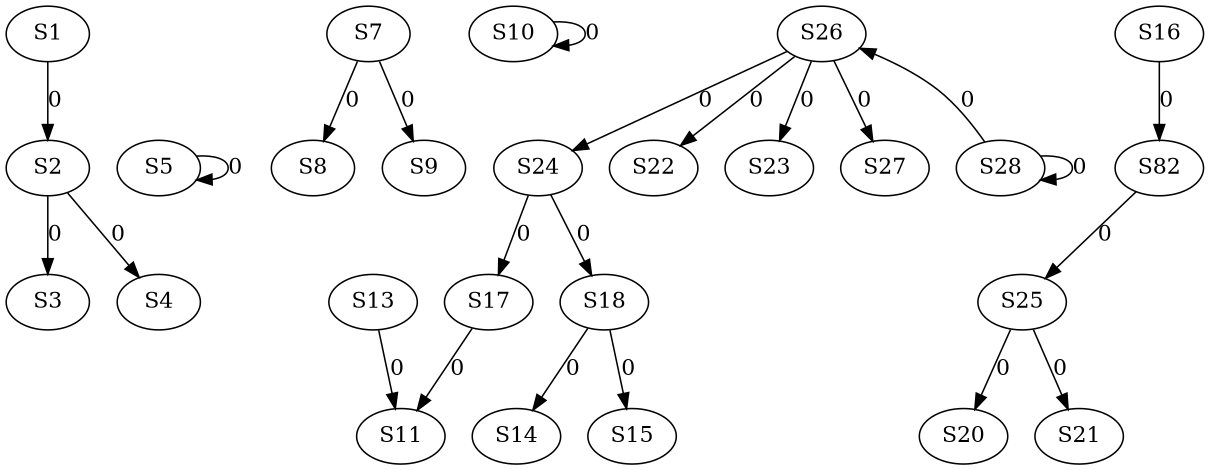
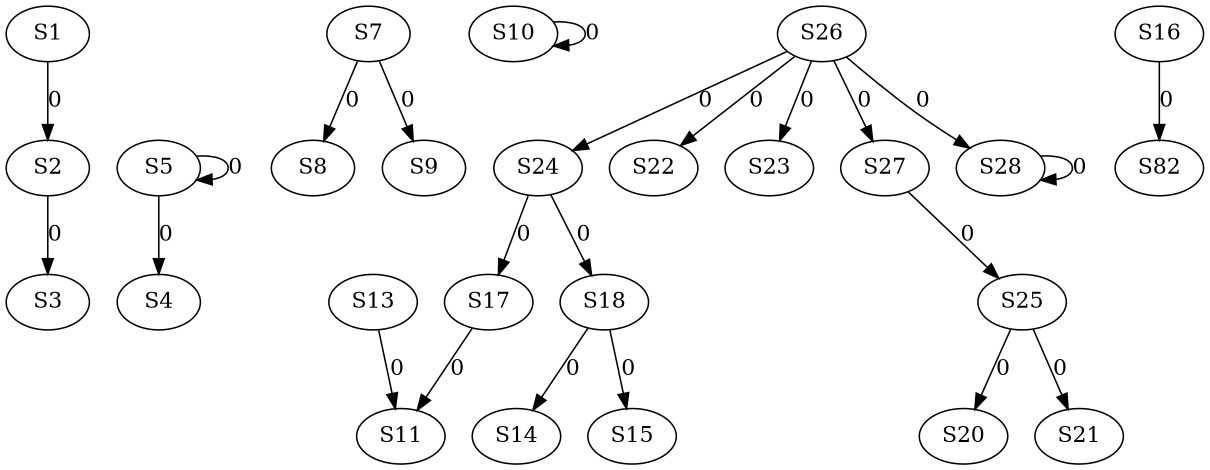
edge "S28" -> "S26": reversed
edge "S2" -> "S4": now "S5" -> "S4"
edge "S82" -> "S25": now "S27" -> "S25"
